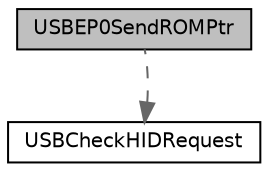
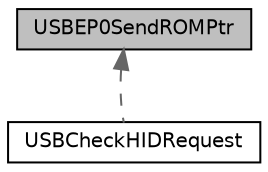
edge "USBEP0SendROMPtr" -> "USBCheckHIDRequest": reversed
